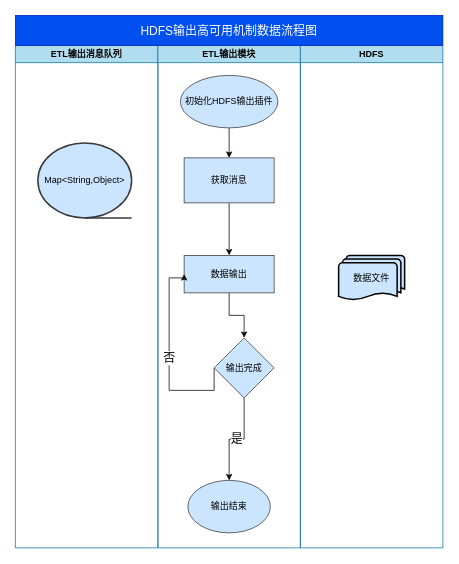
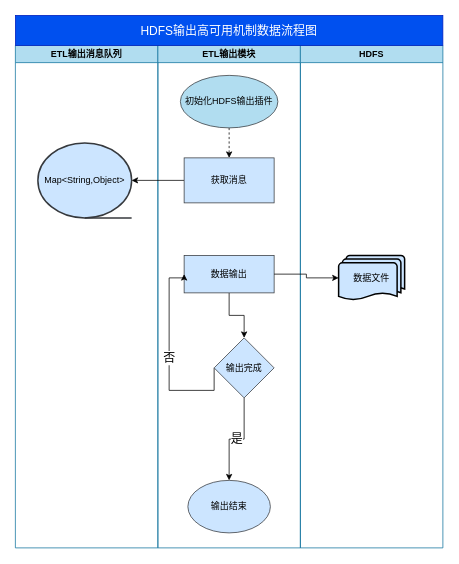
node "初始化HDFS输出插件": fillcolor #cce5ff -> #b1ddf0
edge "初始化HDFS输出插件" -> "获取消息": style solid -> dashed
edge "获取消息" -> "数据输出": now "获取消息" -> "Map<String,Object>"
edge "数据输出" -> "数据文件": added
